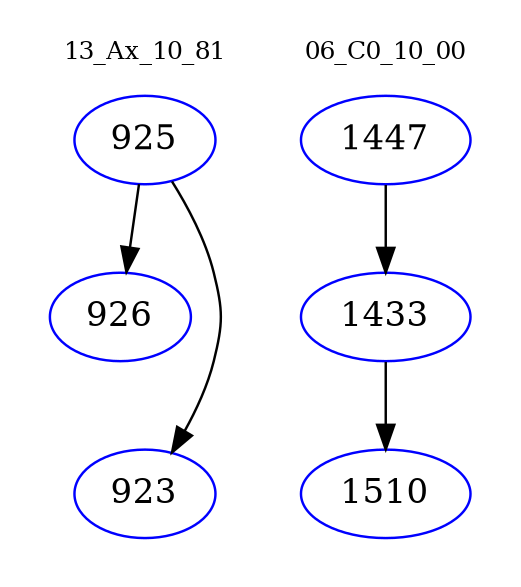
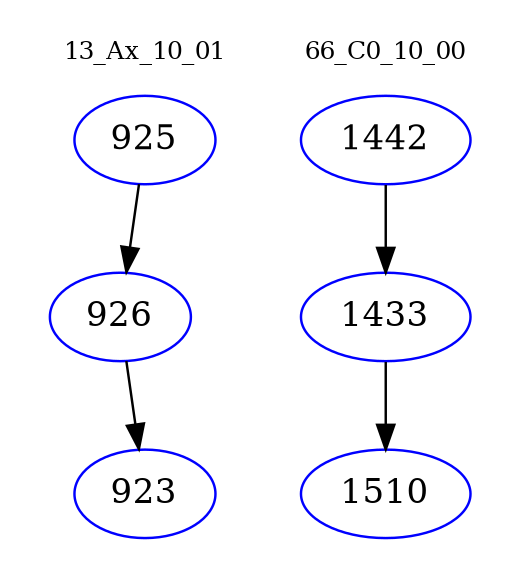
cluster "13_Ax_10_81": label "13_Ax_10_81" -> "13_Ax_10_01"
cluster "06_C0_10_00": label "06_C0_10_00" -> "66_C0_10_00"
node "1447": label "1447" -> "1442"
edge "925" -> "923": now "926" -> "923"
